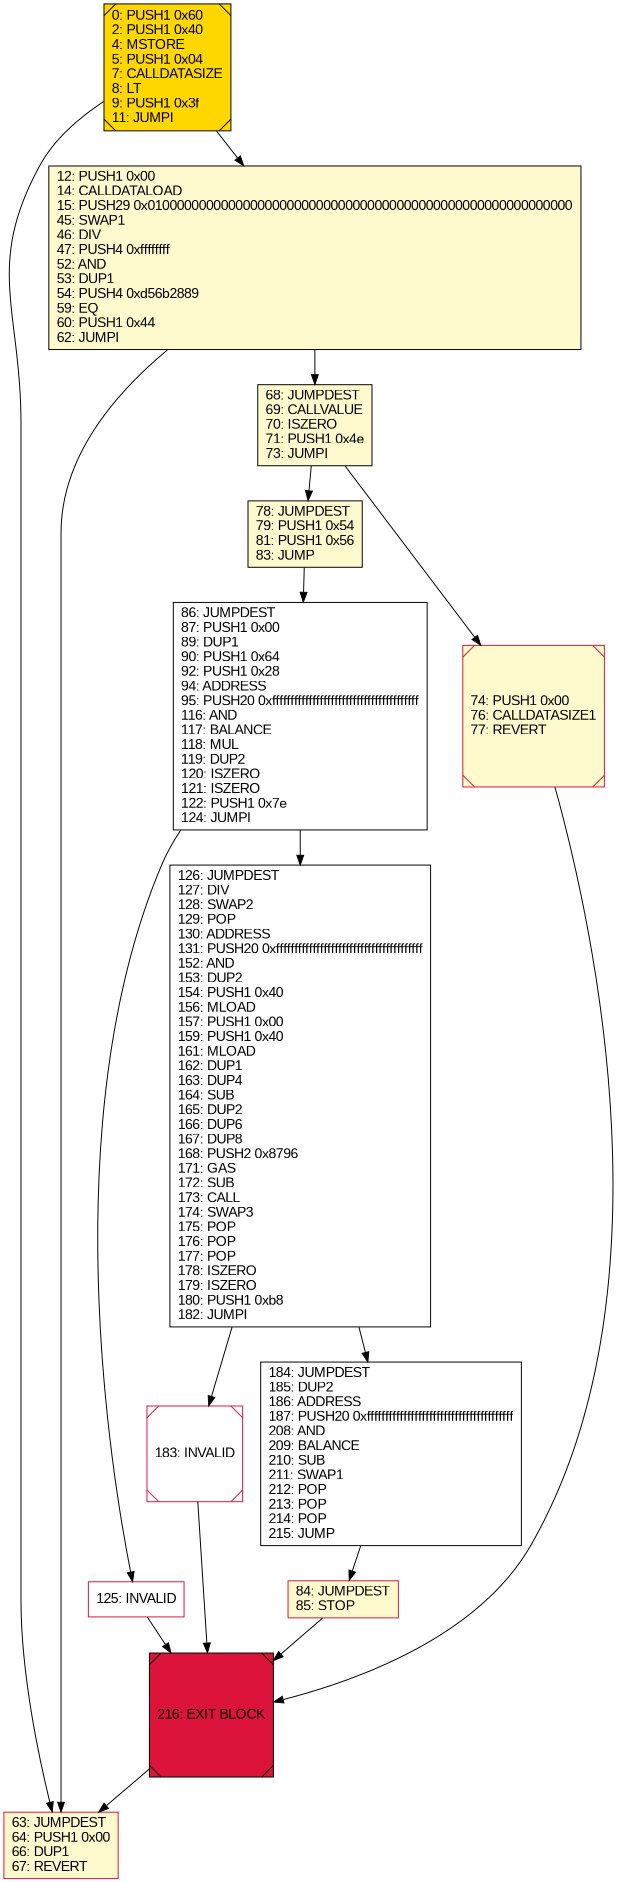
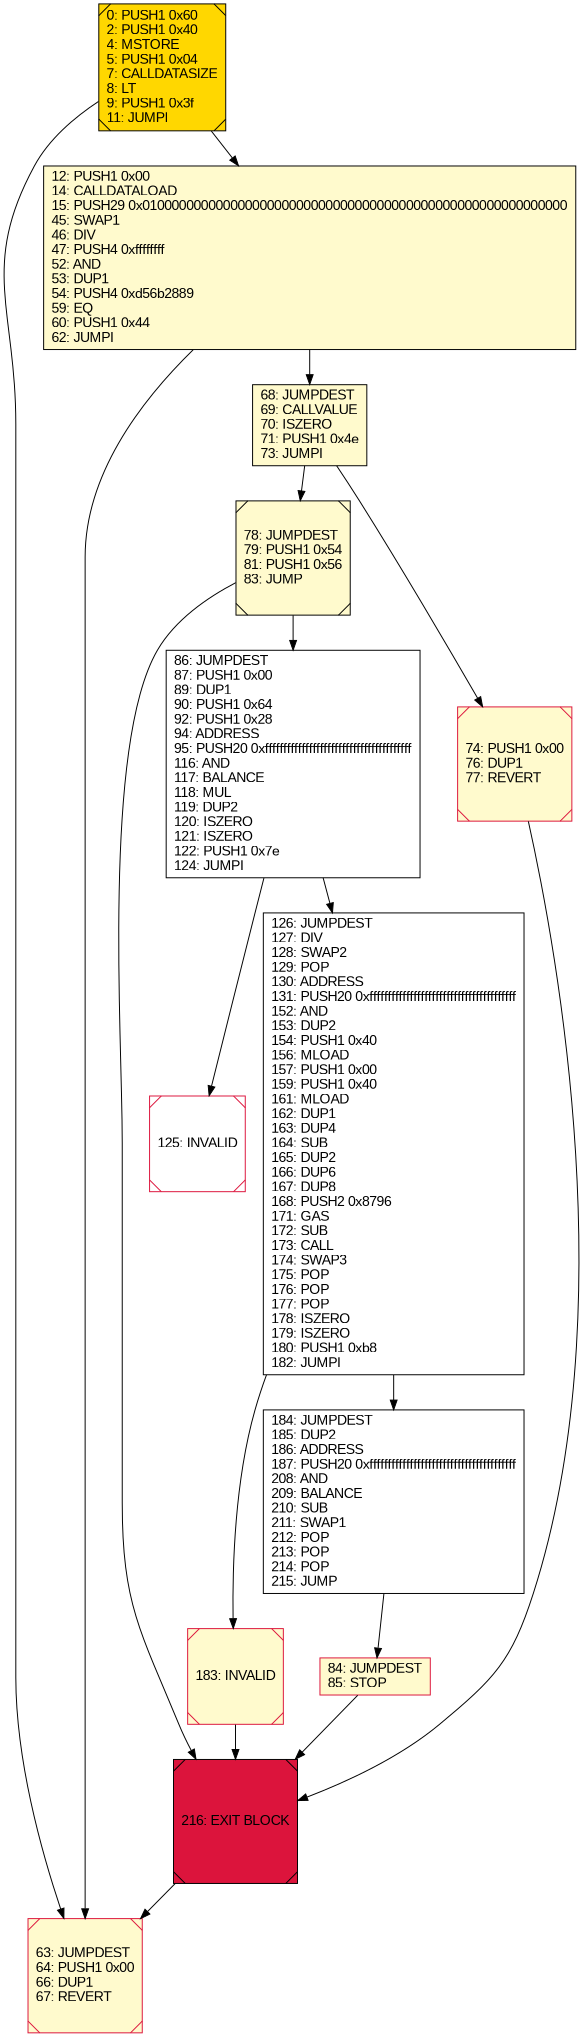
node "78: JUMPDEST 79: PUSH1 0x54 81: PUSH1 0x56 83: JUMP": shape box -> Msquare
node "74: PUSH1 0x00 76: CALLDATASIZE1 77: REVERT": label "74: PUSH1 0x00 76: CALLDATASIZE1 77: REVERT" -> "74: PUSH1 0x00 76: DUP1 77: REVERT"
node "183: INVALID": fillcolor white -> lemonchiffon
node "125: INVALID": shape box -> Msquare
edge "125: INVALID" -> "216: EXIT BLOCK": now "78: JUMPDEST 79: PUSH1 0x54 81: PUSH1 0x56 83: JUMP" -> "216: EXIT BLOCK"
node "63: JUMPDEST 64: PUSH1 0x00 66: DUP1 67: REVERT": shape box -> Msquare
